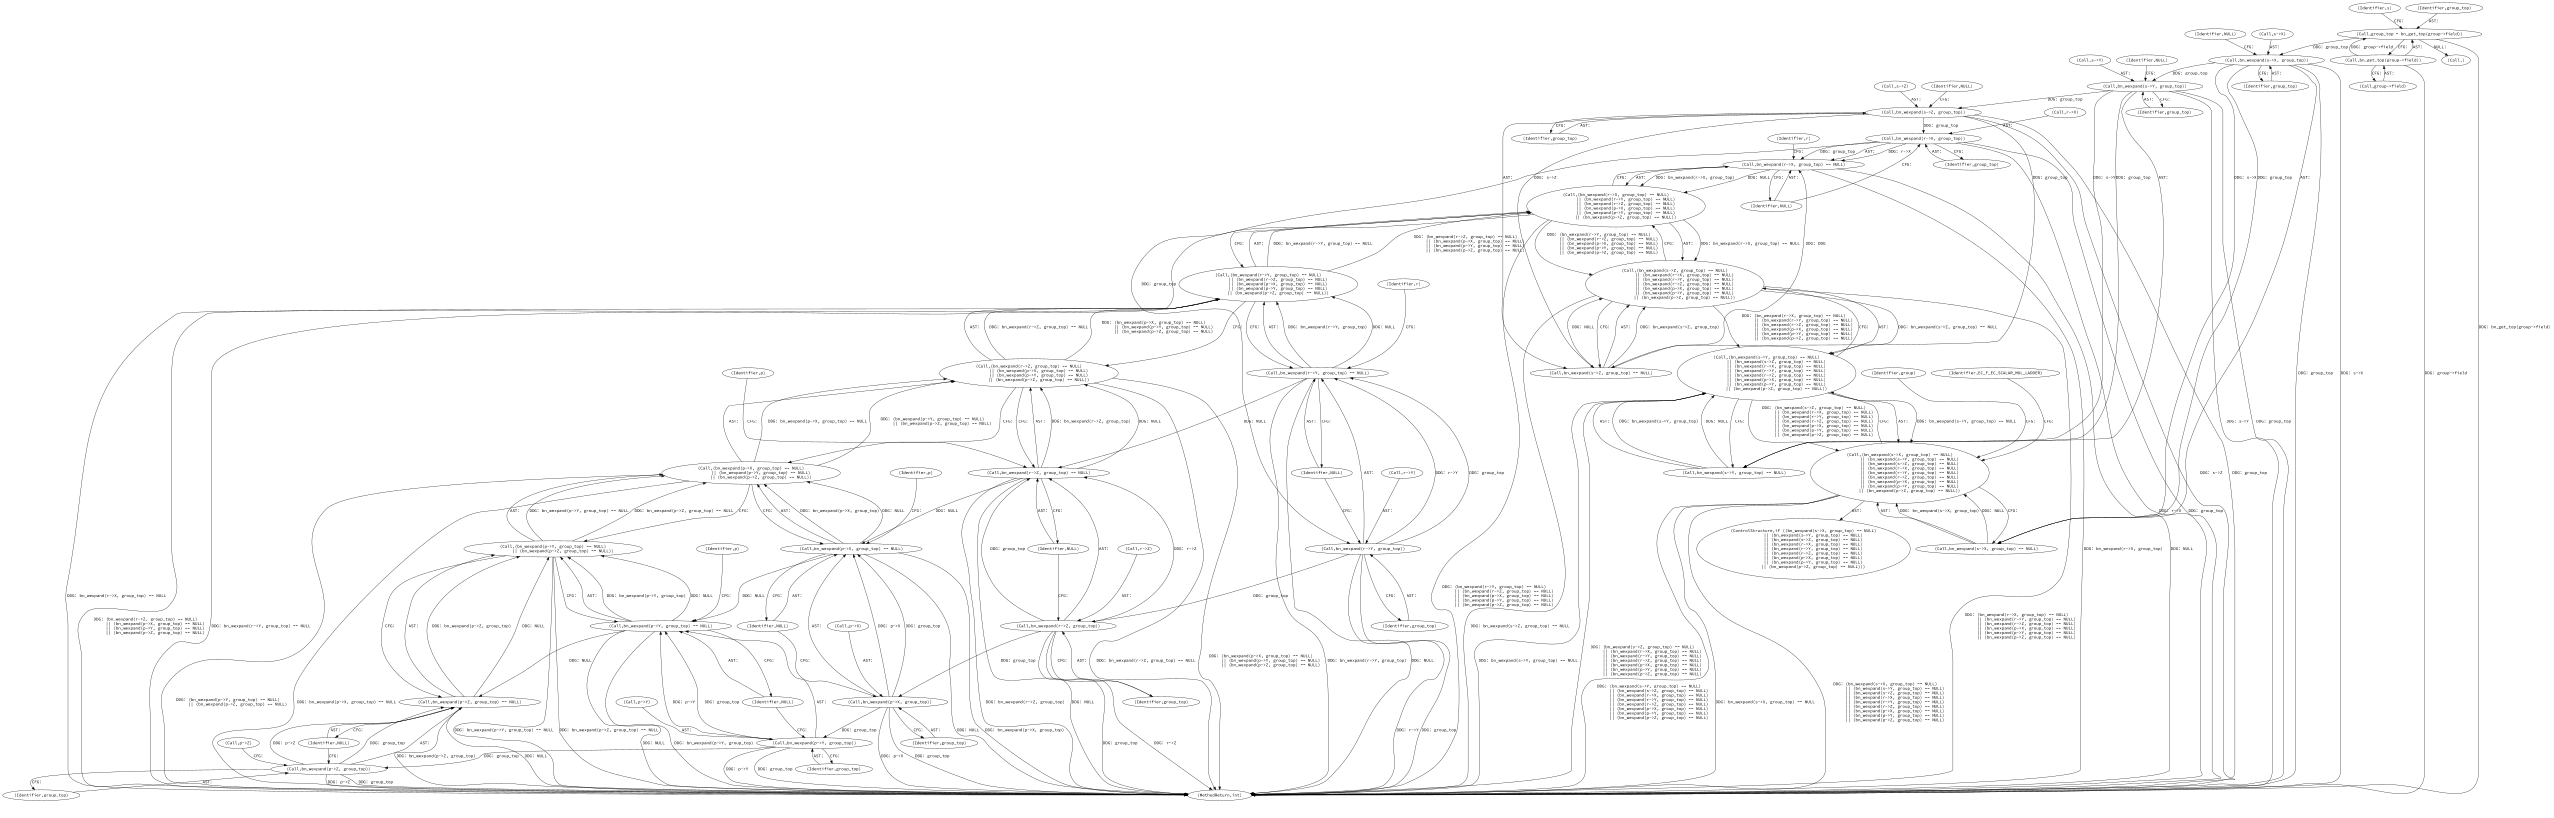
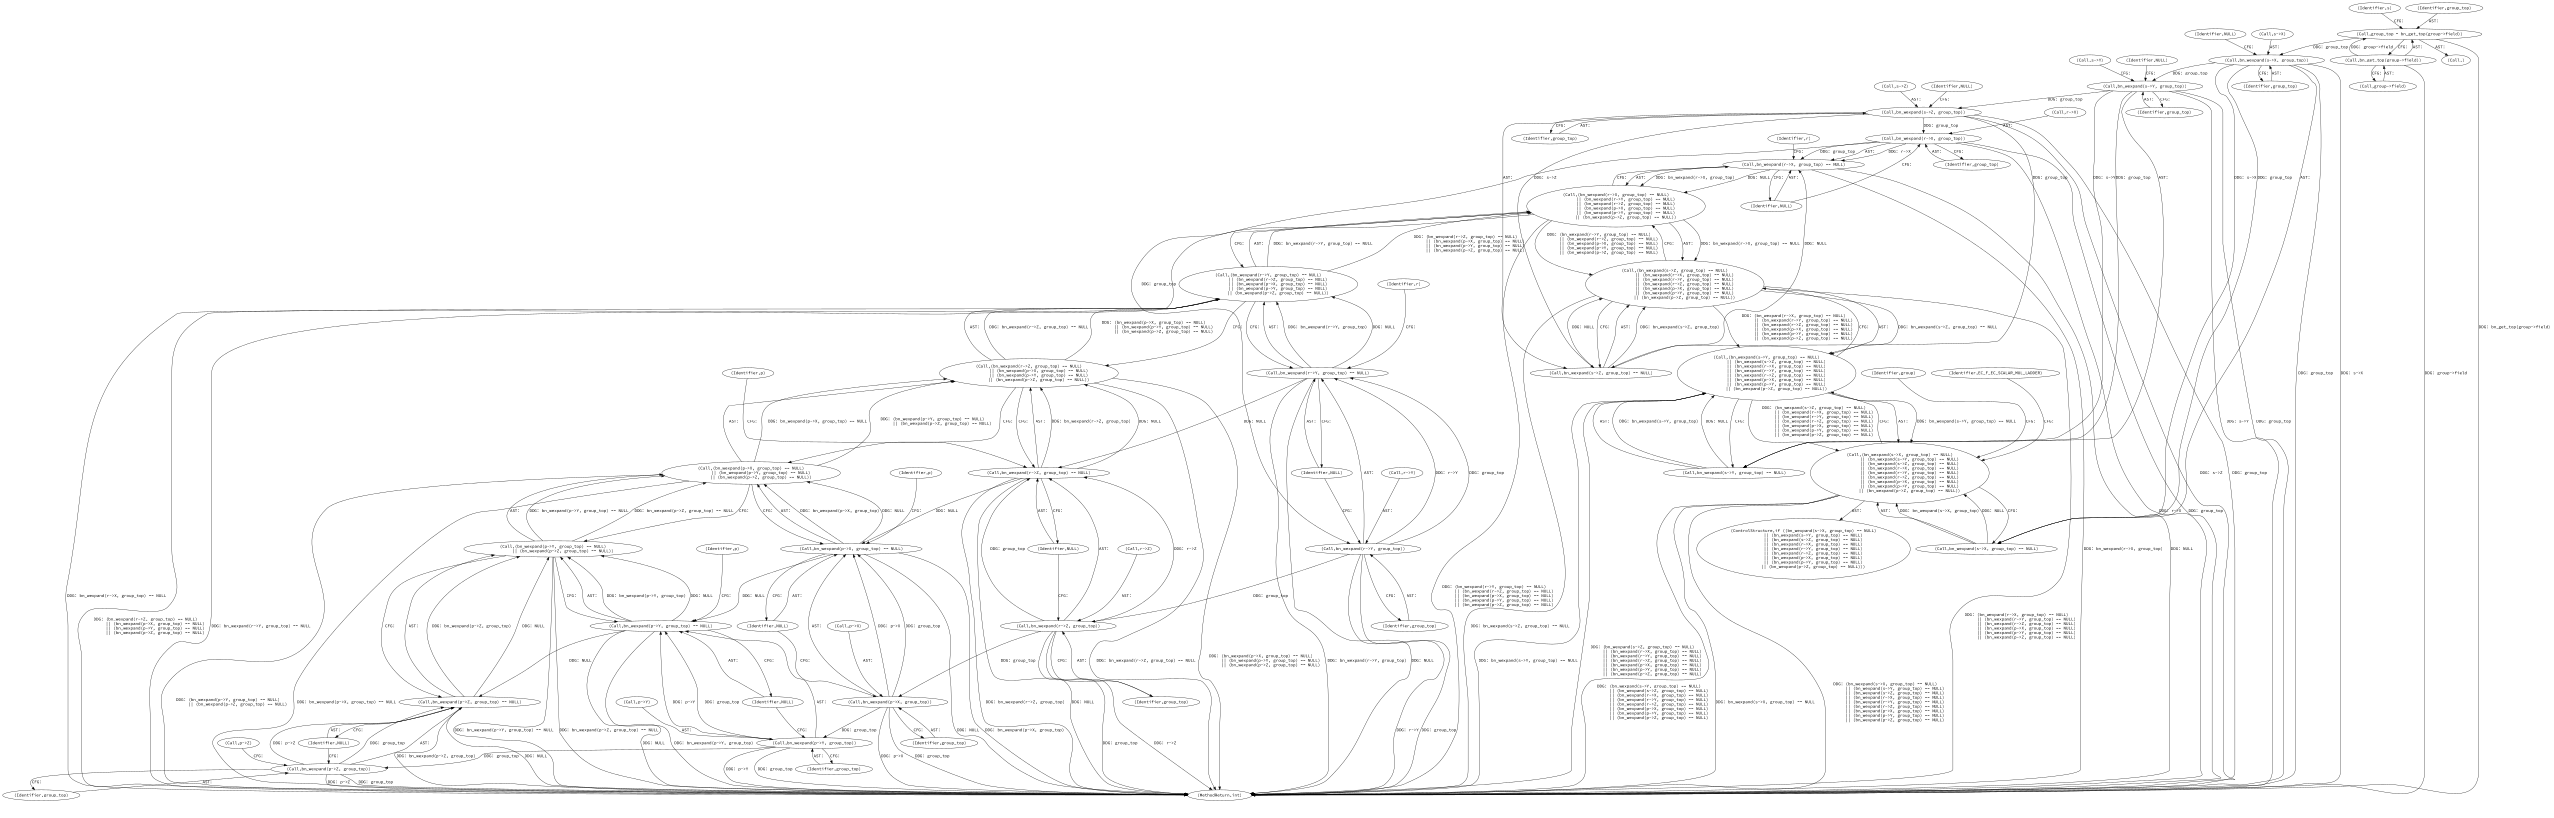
edge "(Call,group_top = bn_get_top(group->field))" -> "(Call,)": label "NULL: " -> "AST: "
edge "(Call,s->Y)" -> "(Call,bn_wexpand(s->Y, group_top))": label "AST: " -> "CFG: "
edge "(Call,bn_wexpand(s->Z, group_top) == NULL)" -> "(Call,bn_wexpand(r->X, group_top) == NULL)": label "DDG: DDG" -> "DDG: NULL"
